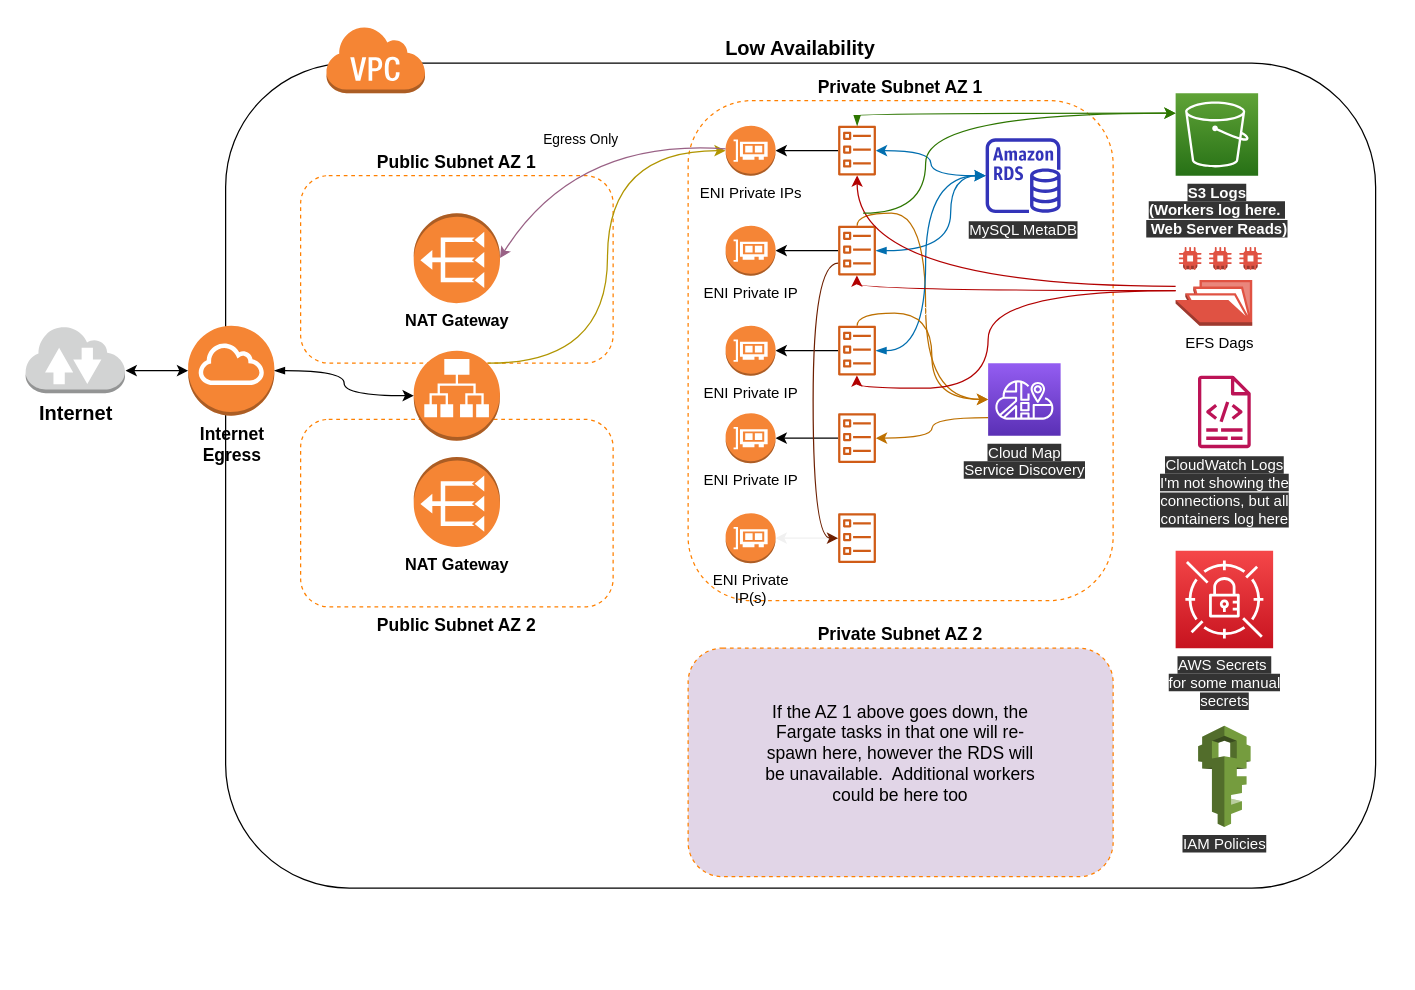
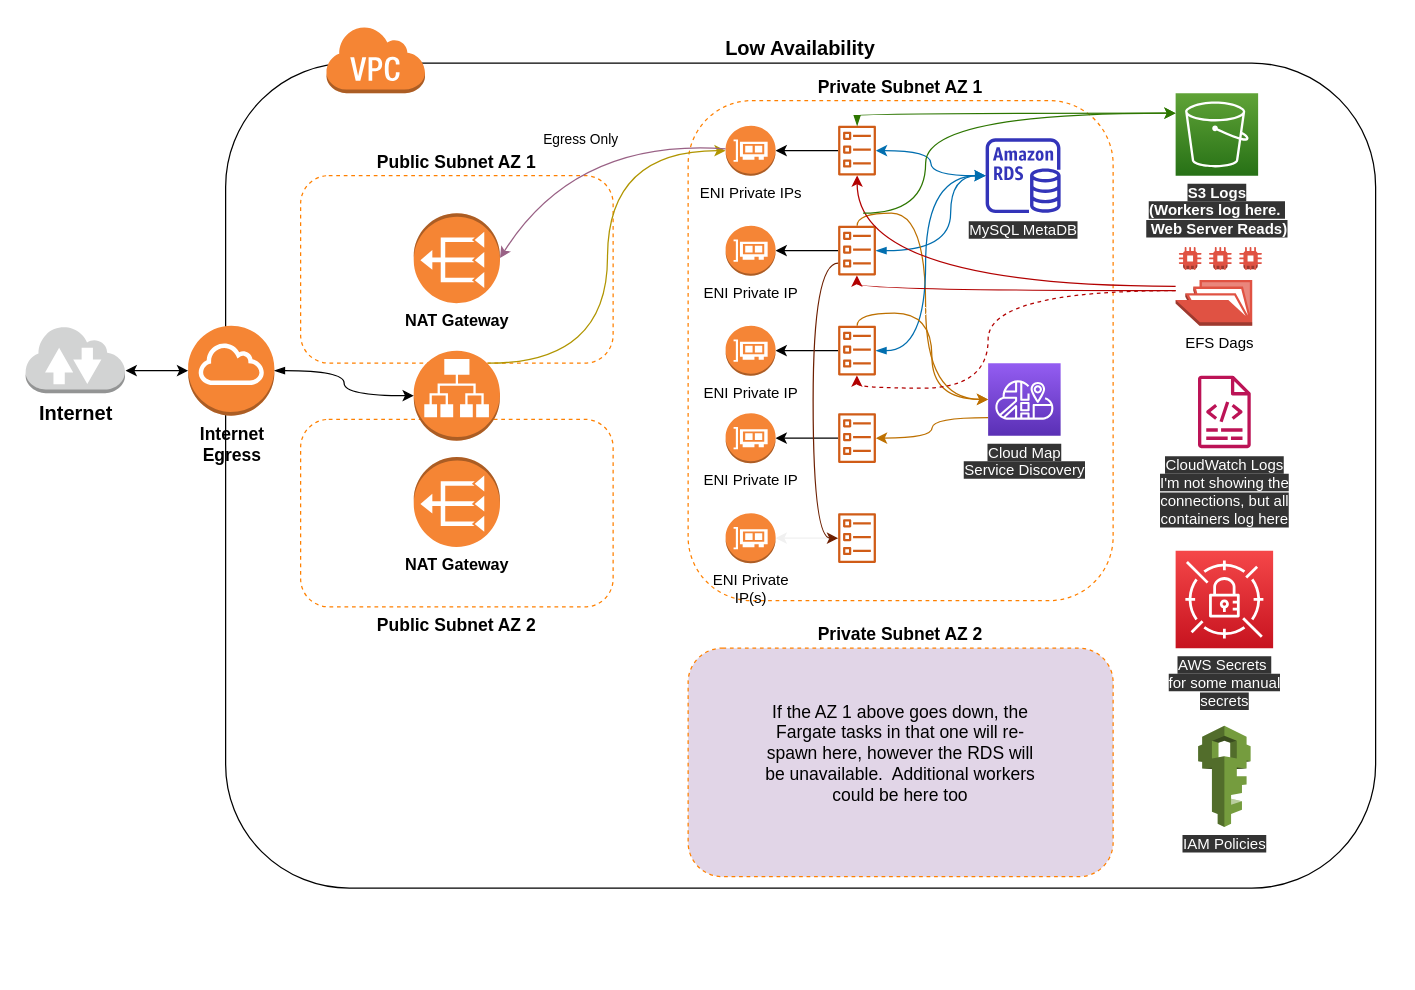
edge "EFS Dags" -> "Scheduler": style solid -> dashed
